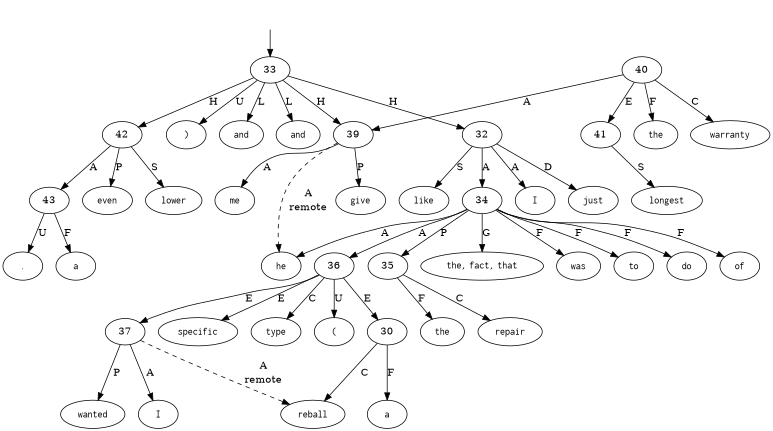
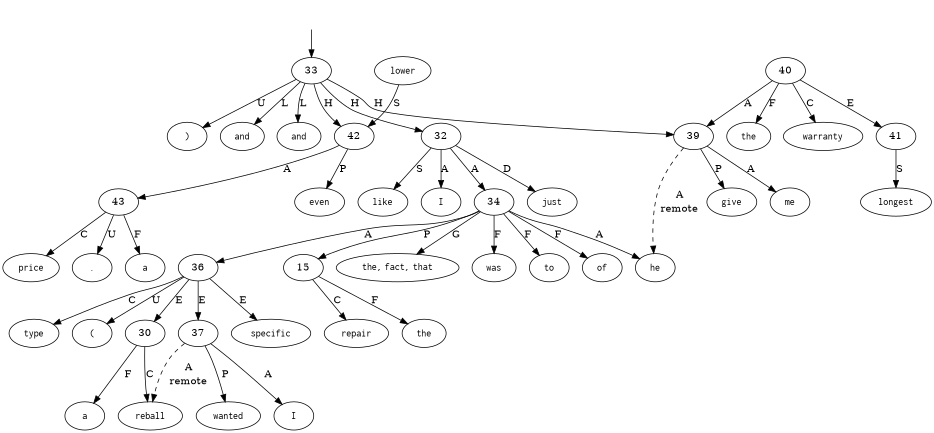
edge "42" -> "lower": reversed
node "35": label "35" -> "15"
node "do": removed
node "price": added
